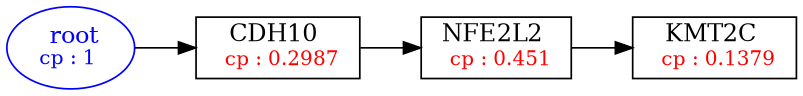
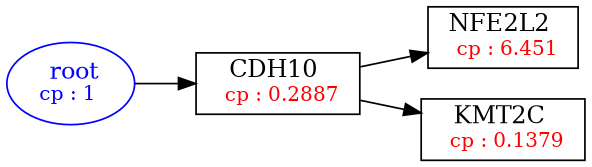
edge "NFE2L2" -> "KMT2C": now "CDH10" -> "KMT2C"
node "CDH10": text "cp : 0.2987" -> "cp : 0.2887"
node "NFE2L2": text "cp : 0.451" -> "cp : 6.451"
